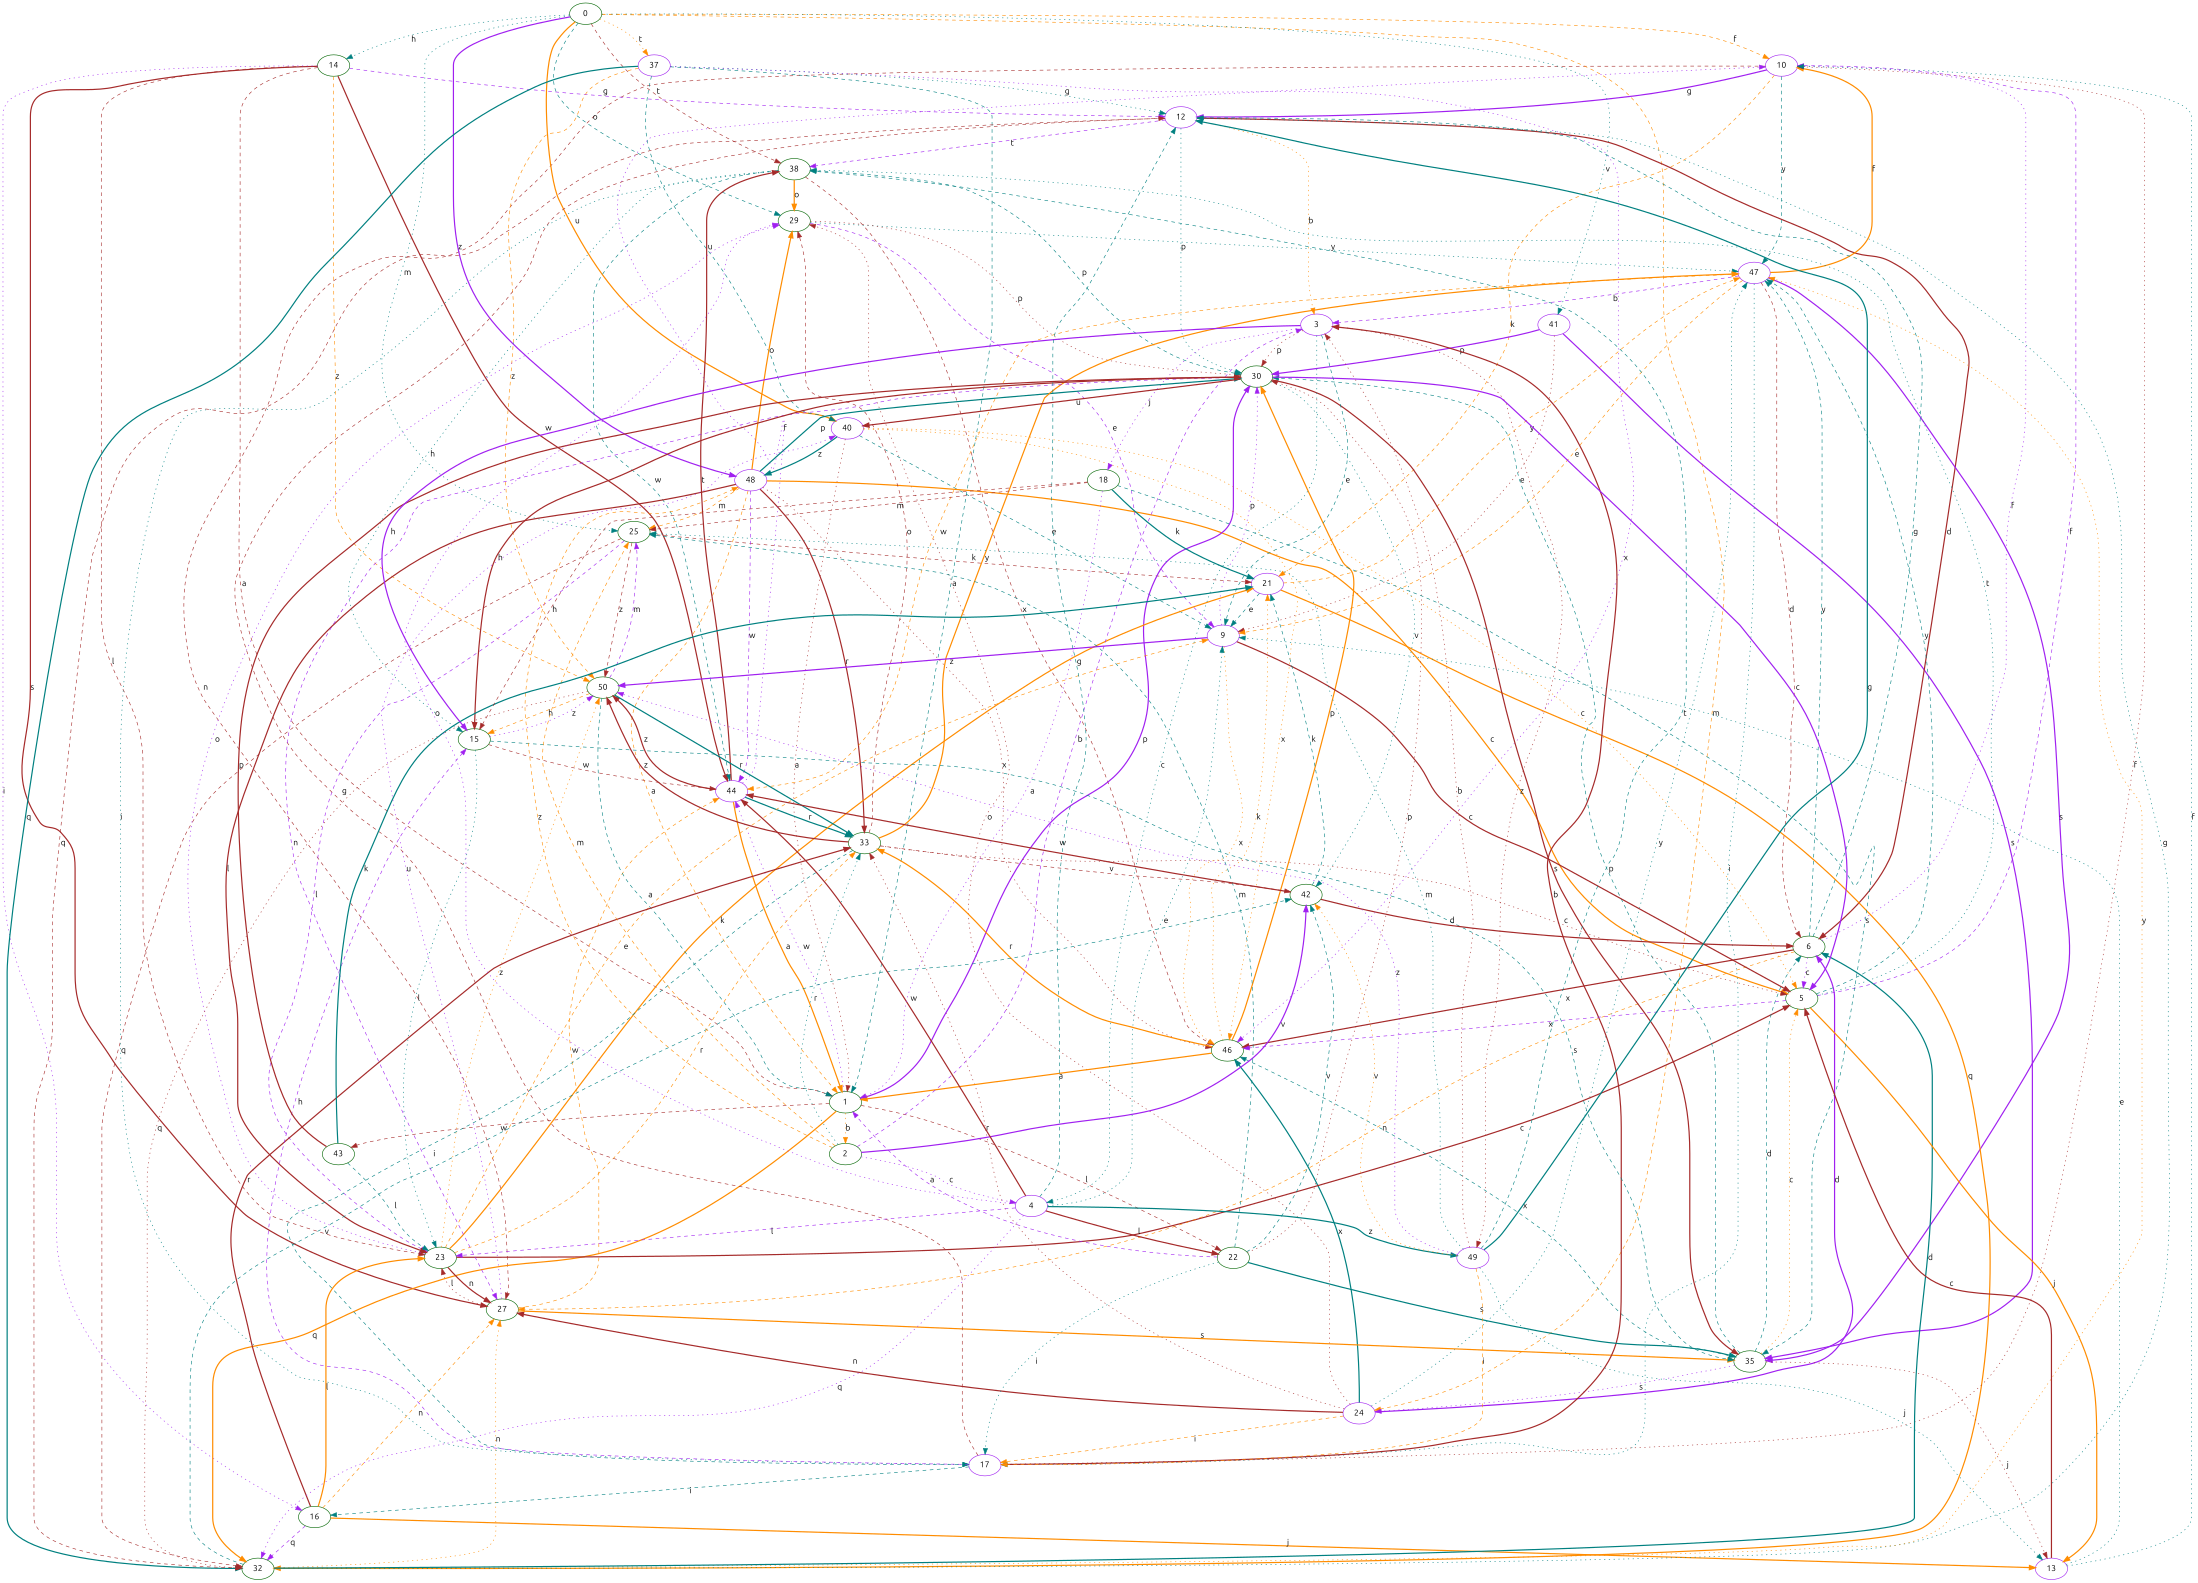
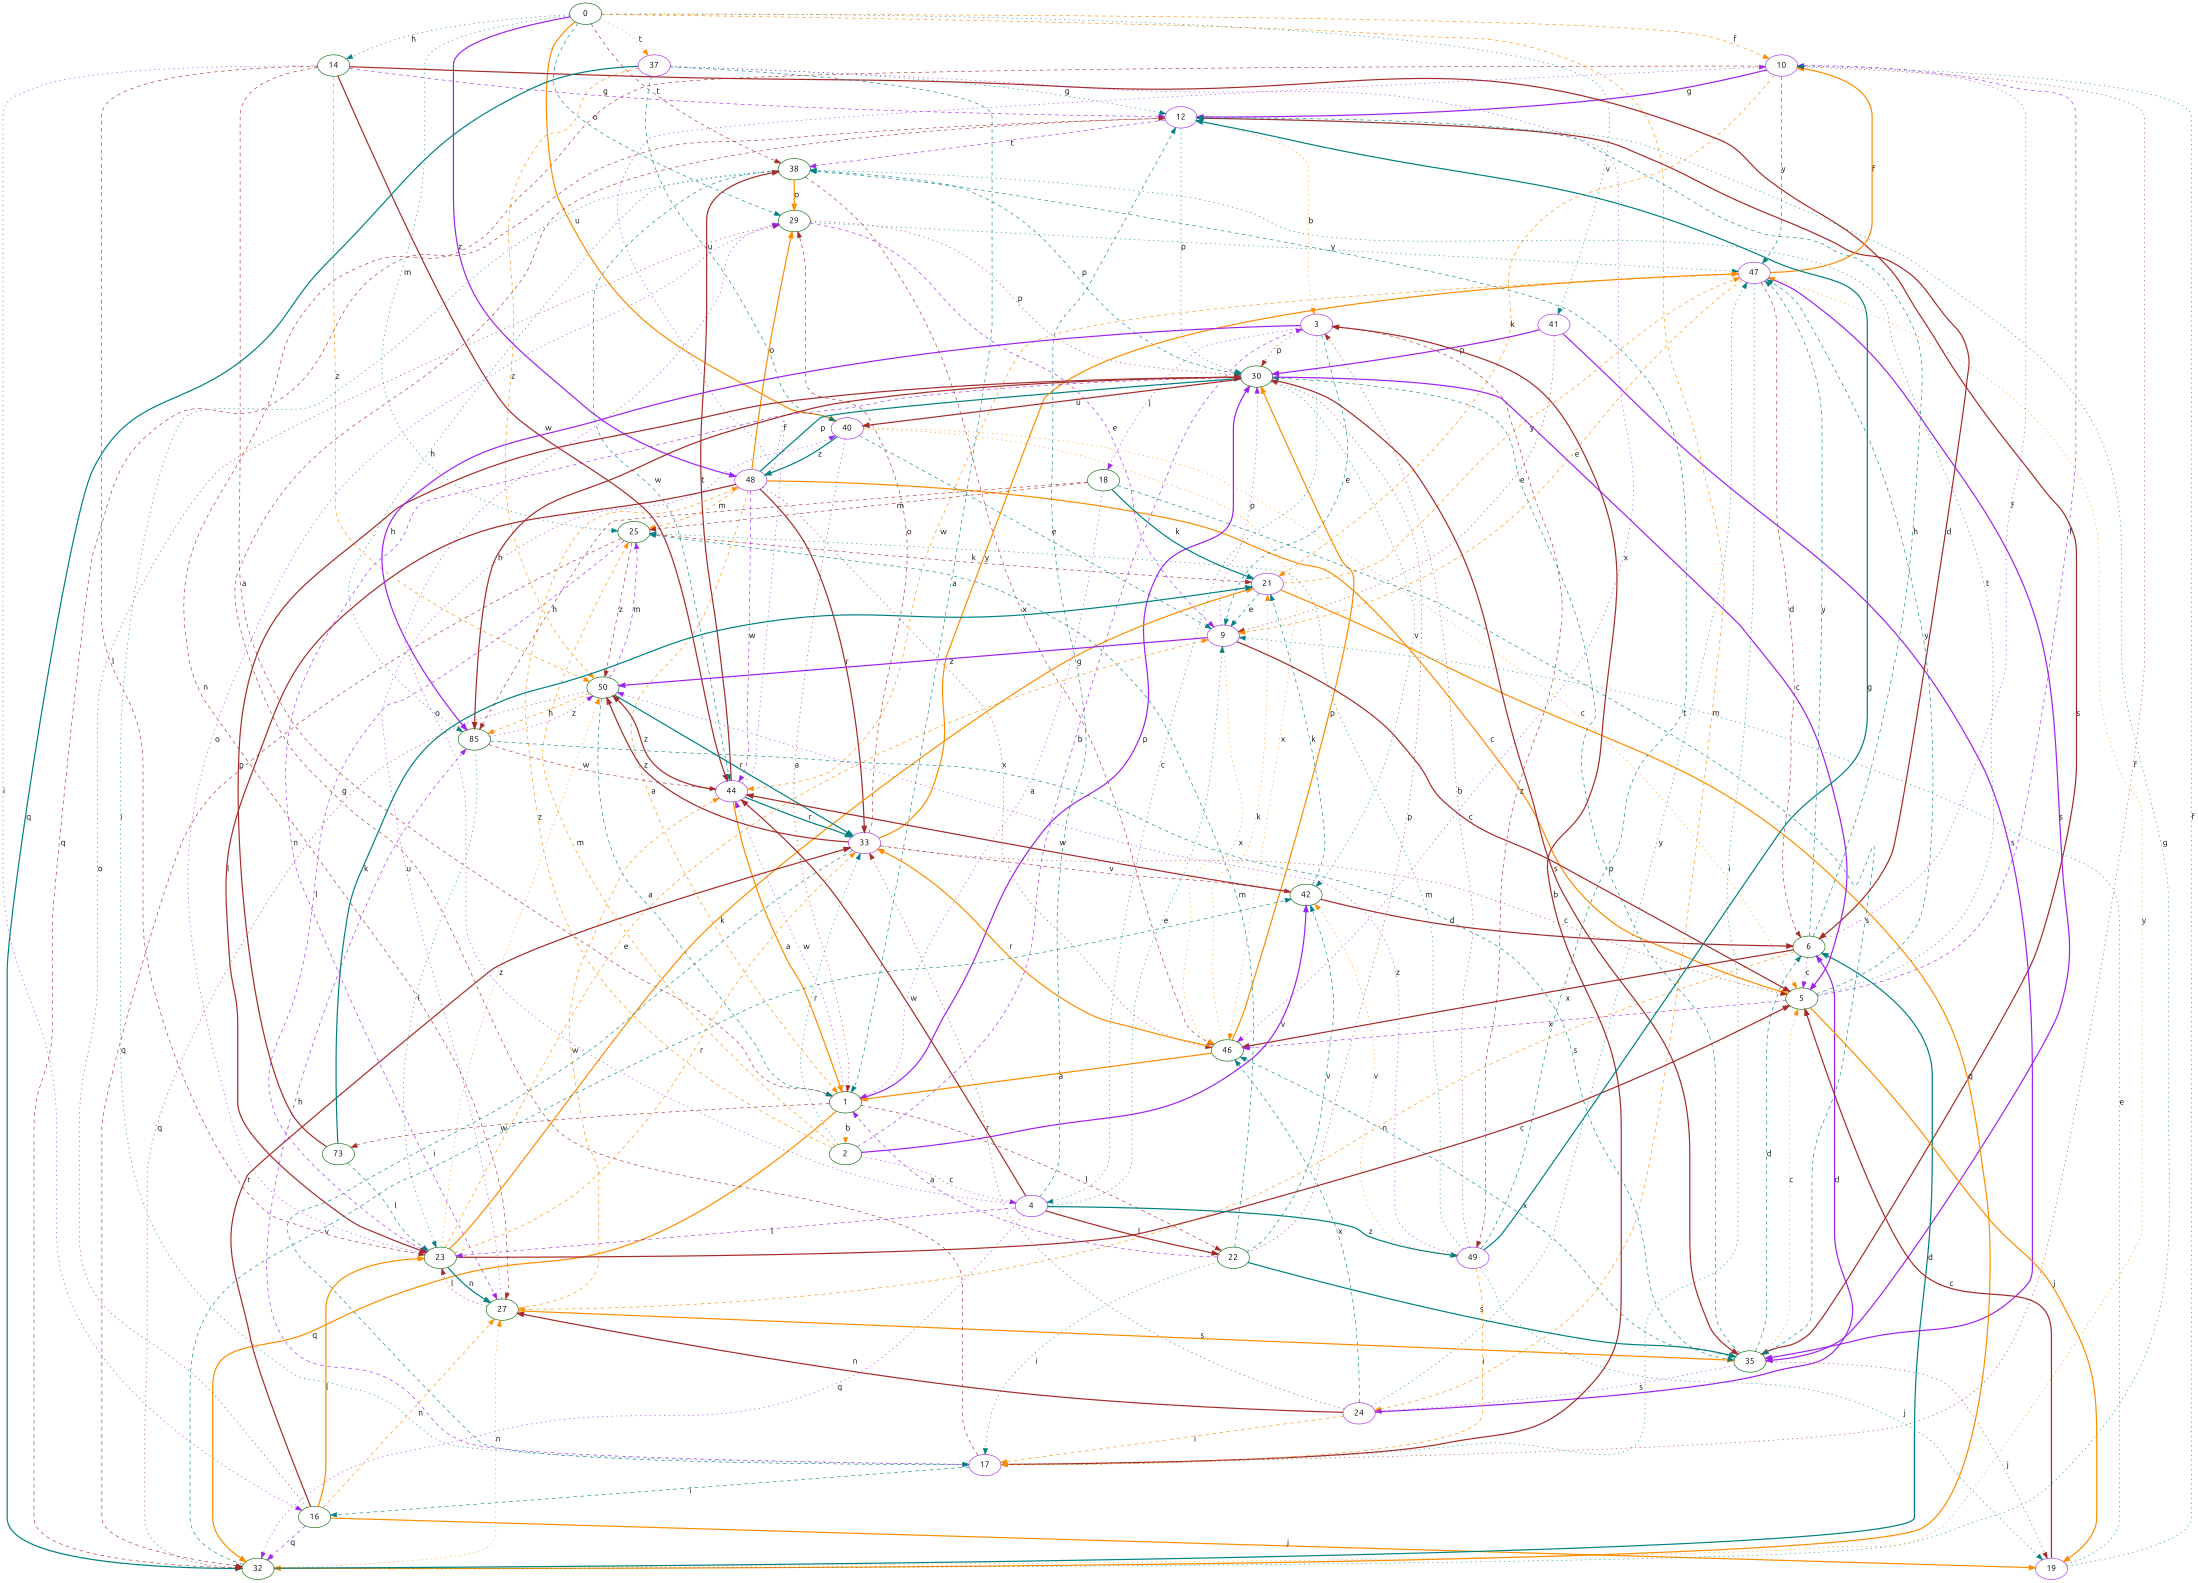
edge "47" -> "3": removed, label "b"
edge "6" -> "12": label "g" -> "h"
edge "14" -> "27": now "14" -> "35"
edge "3" -> "49": style dotted -> dashed
node "15": label "15" -> "85"
node "33": color darkgreen -> purple
edge "24" -> "29": now "16" -> "29"
node "43": label "43" -> "73"
edge "24" -> "46": style bold -> dashed
edge "23" -> "27": color brown -> teal
node "13": label "13" -> "19"
